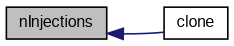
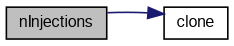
edge "clone" -> "nInjections": reversed
